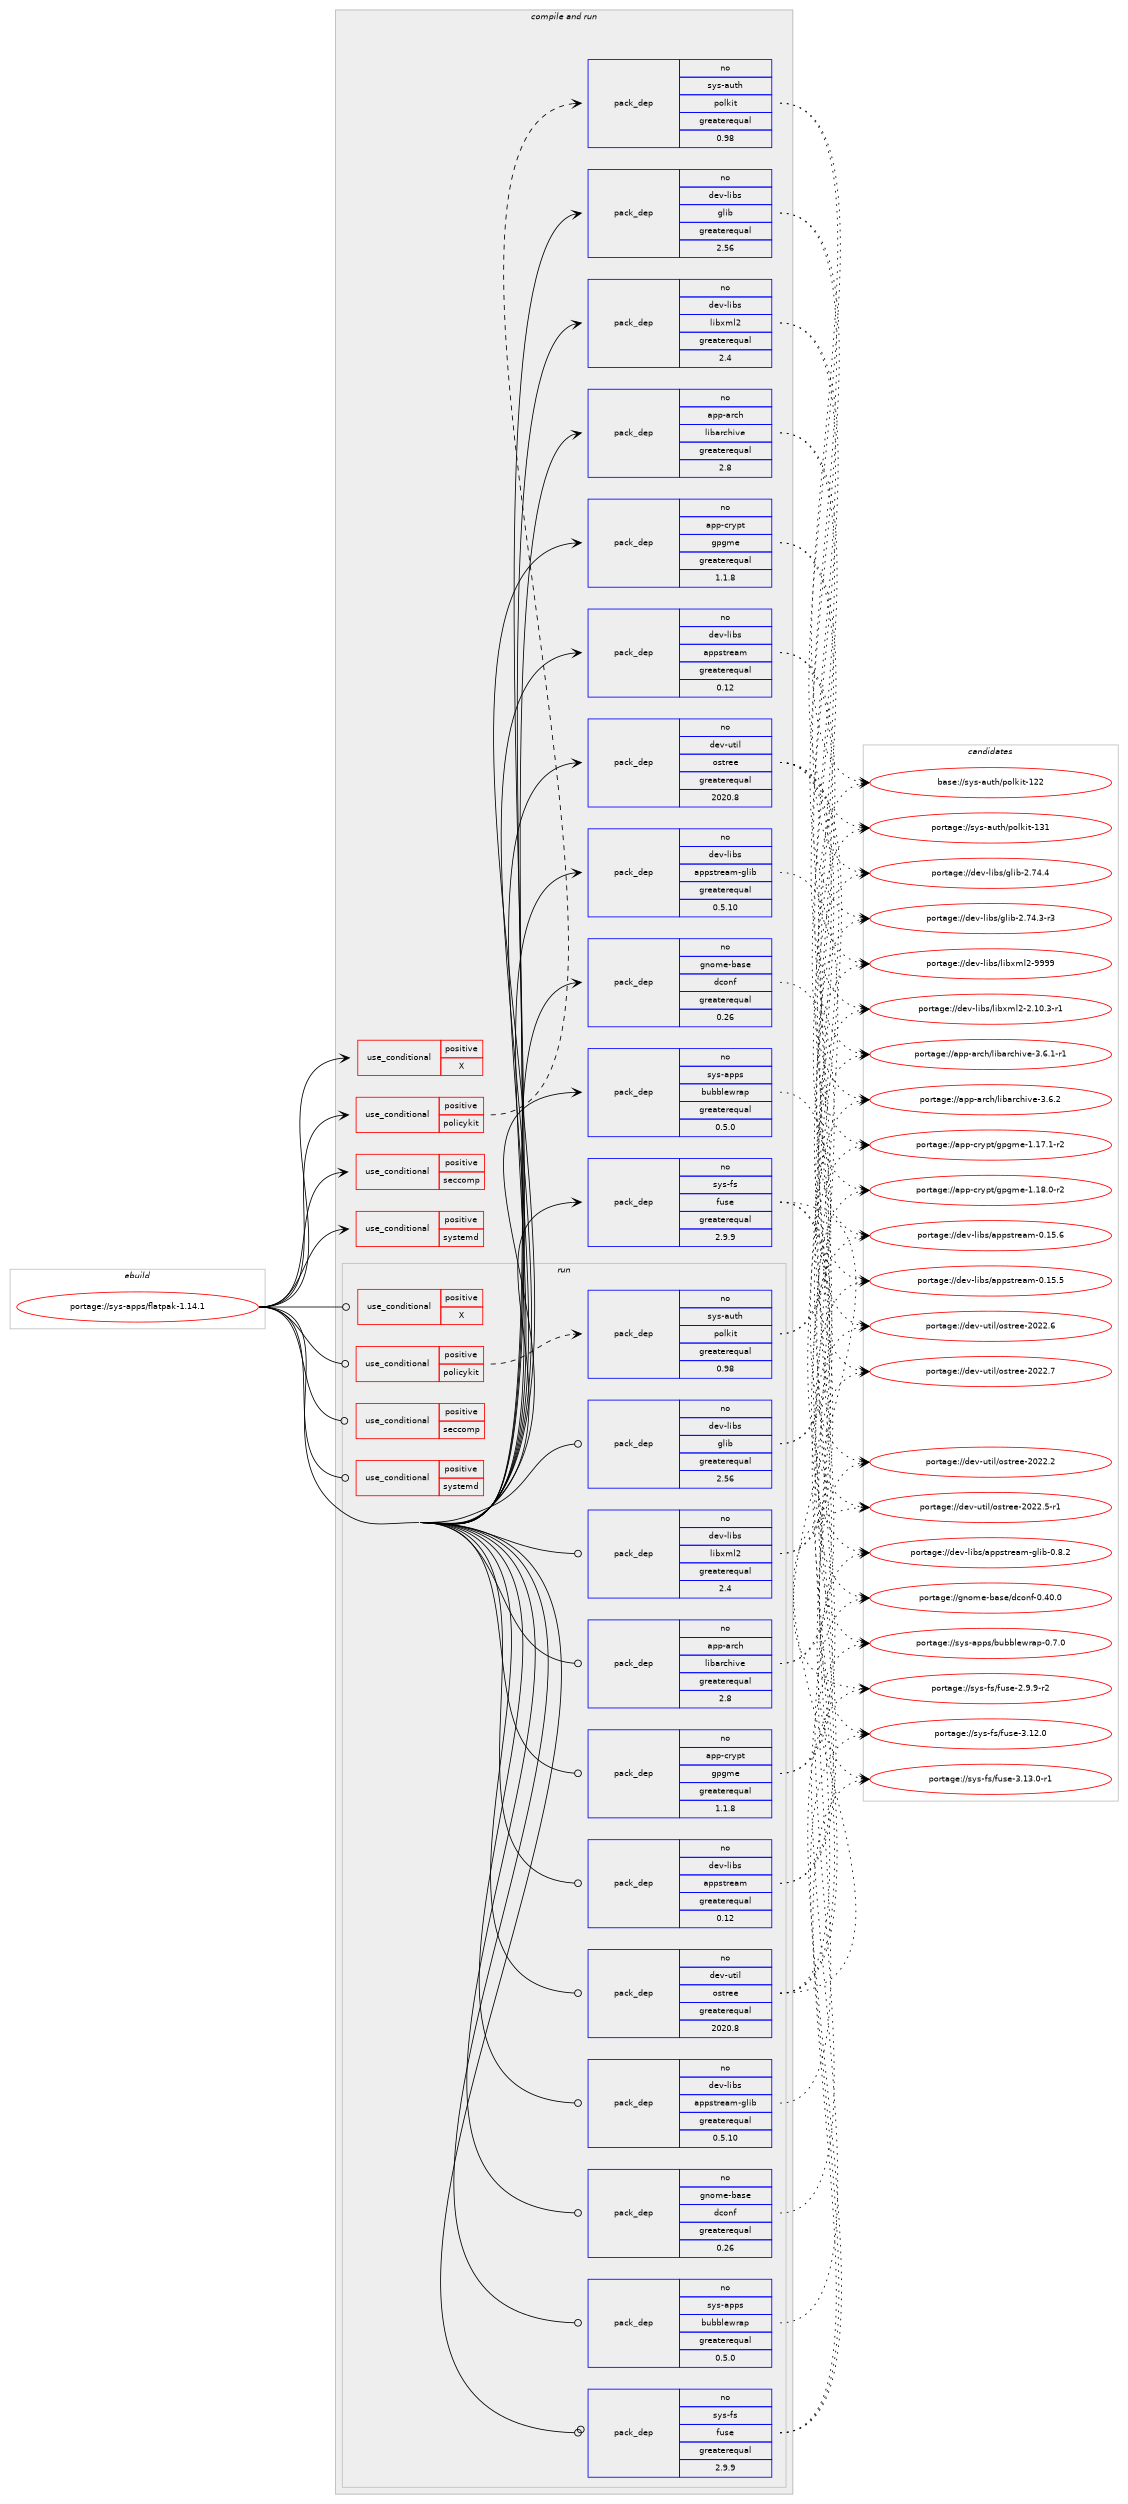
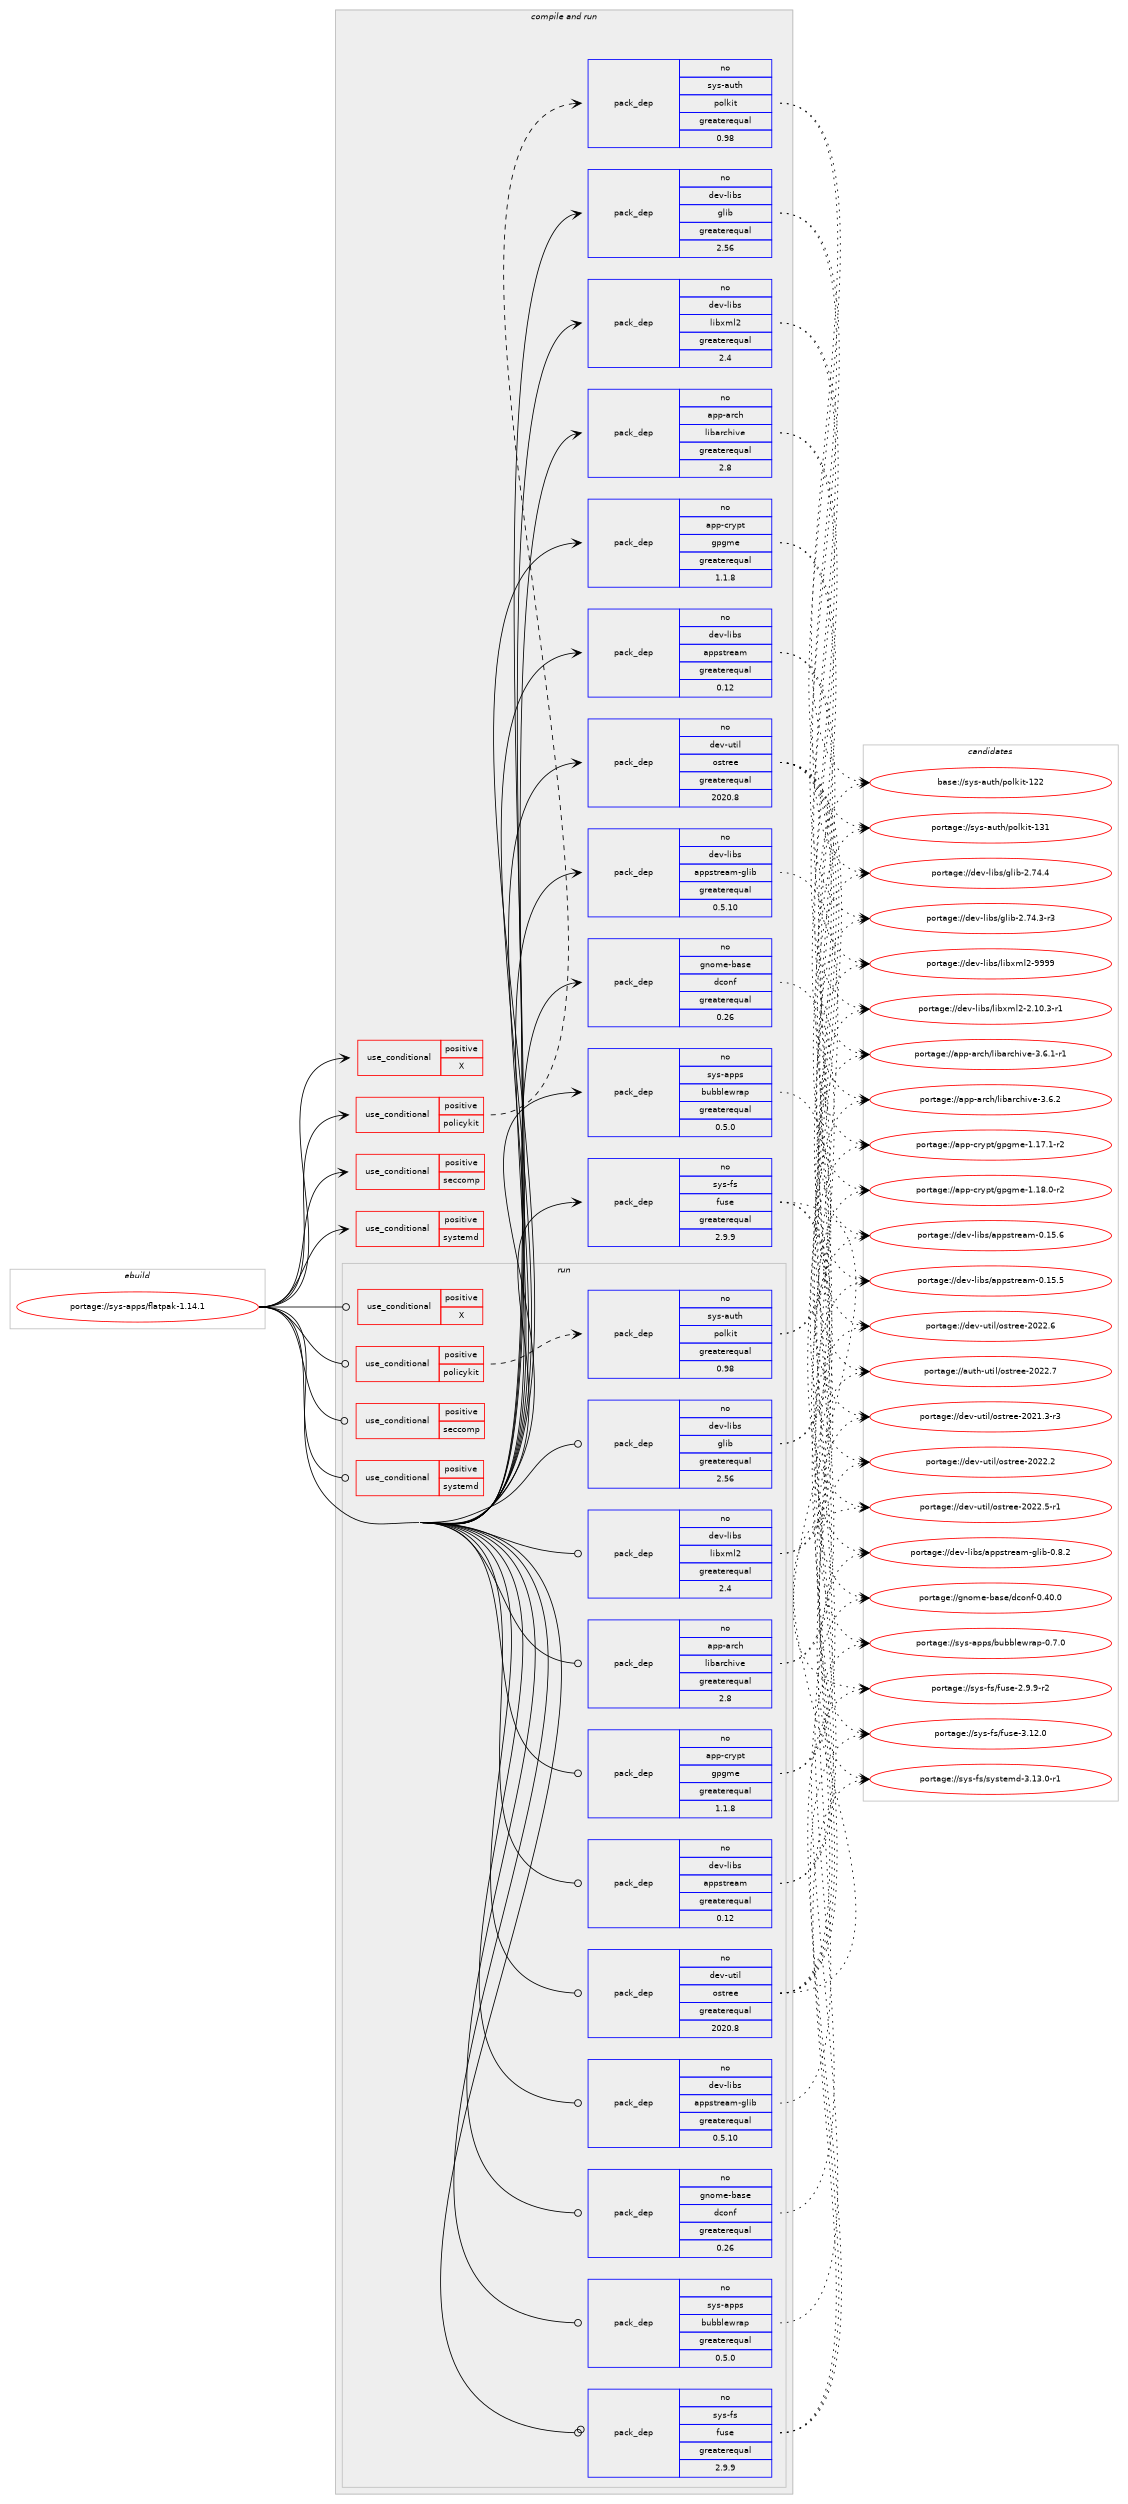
node "portage://dev-util/ostree-2022.7": label "portage://dev-util/ostree-2022.7" -> "portage://auth-util/ostree-2022.7"
node "portage://dev-util/ostree-2021.3-r3": added
node "portage://sys-fs/fuse-3.13.0-r1": label "portage://sys-fs/fuse-3.13.0-r1" -> "portage://sys-fs/systemd-3.13.0-r1"
